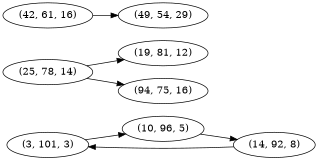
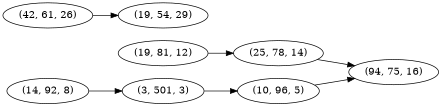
node "(42, 61, 16)": label "(42, 61, 16)" -> "(42, 61, 26)"
node "(49, 54, 29)": label "(49, 54, 29)" -> "(19, 54, 29)"
edge "(25, 78, 14)" -> "(19, 81, 12)": reversed
edge "(10, 96, 5)" -> "(14, 92, 8)": now "(10, 96, 5)" -> "(94, 75, 16)"
node "(3, 101, 3)": label "(3, 101, 3)" -> "(3, 501, 3)"
